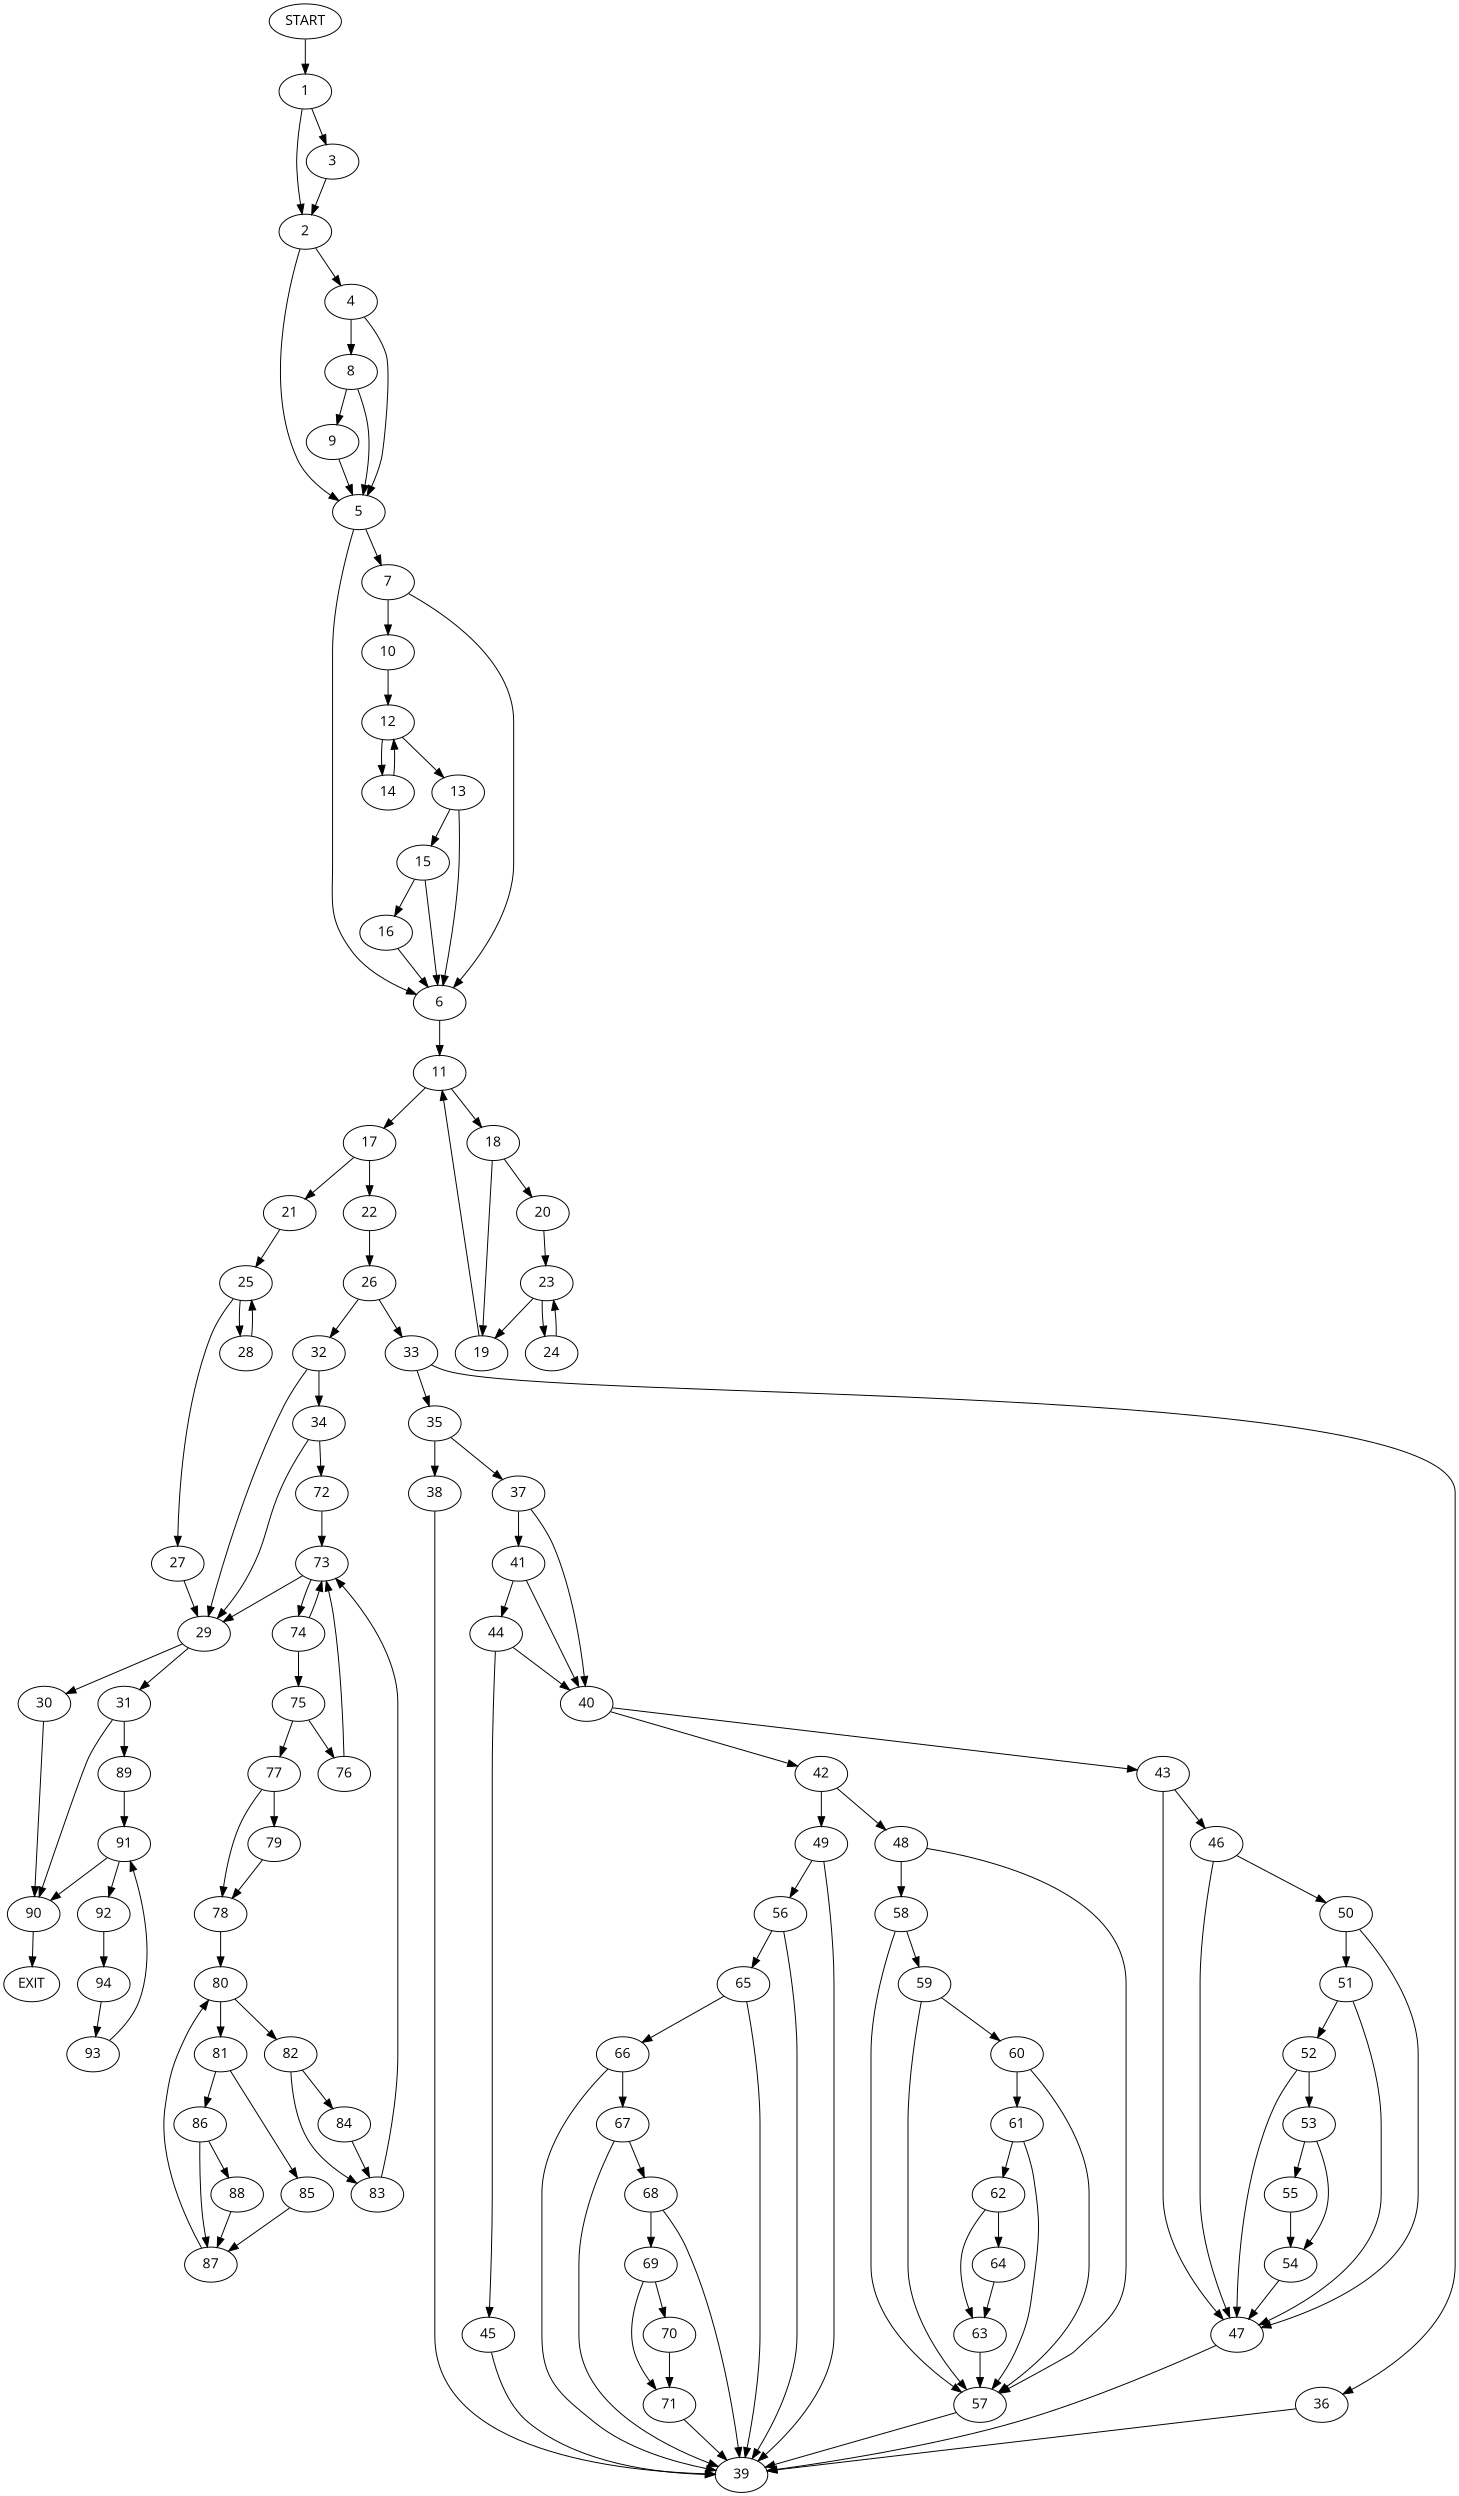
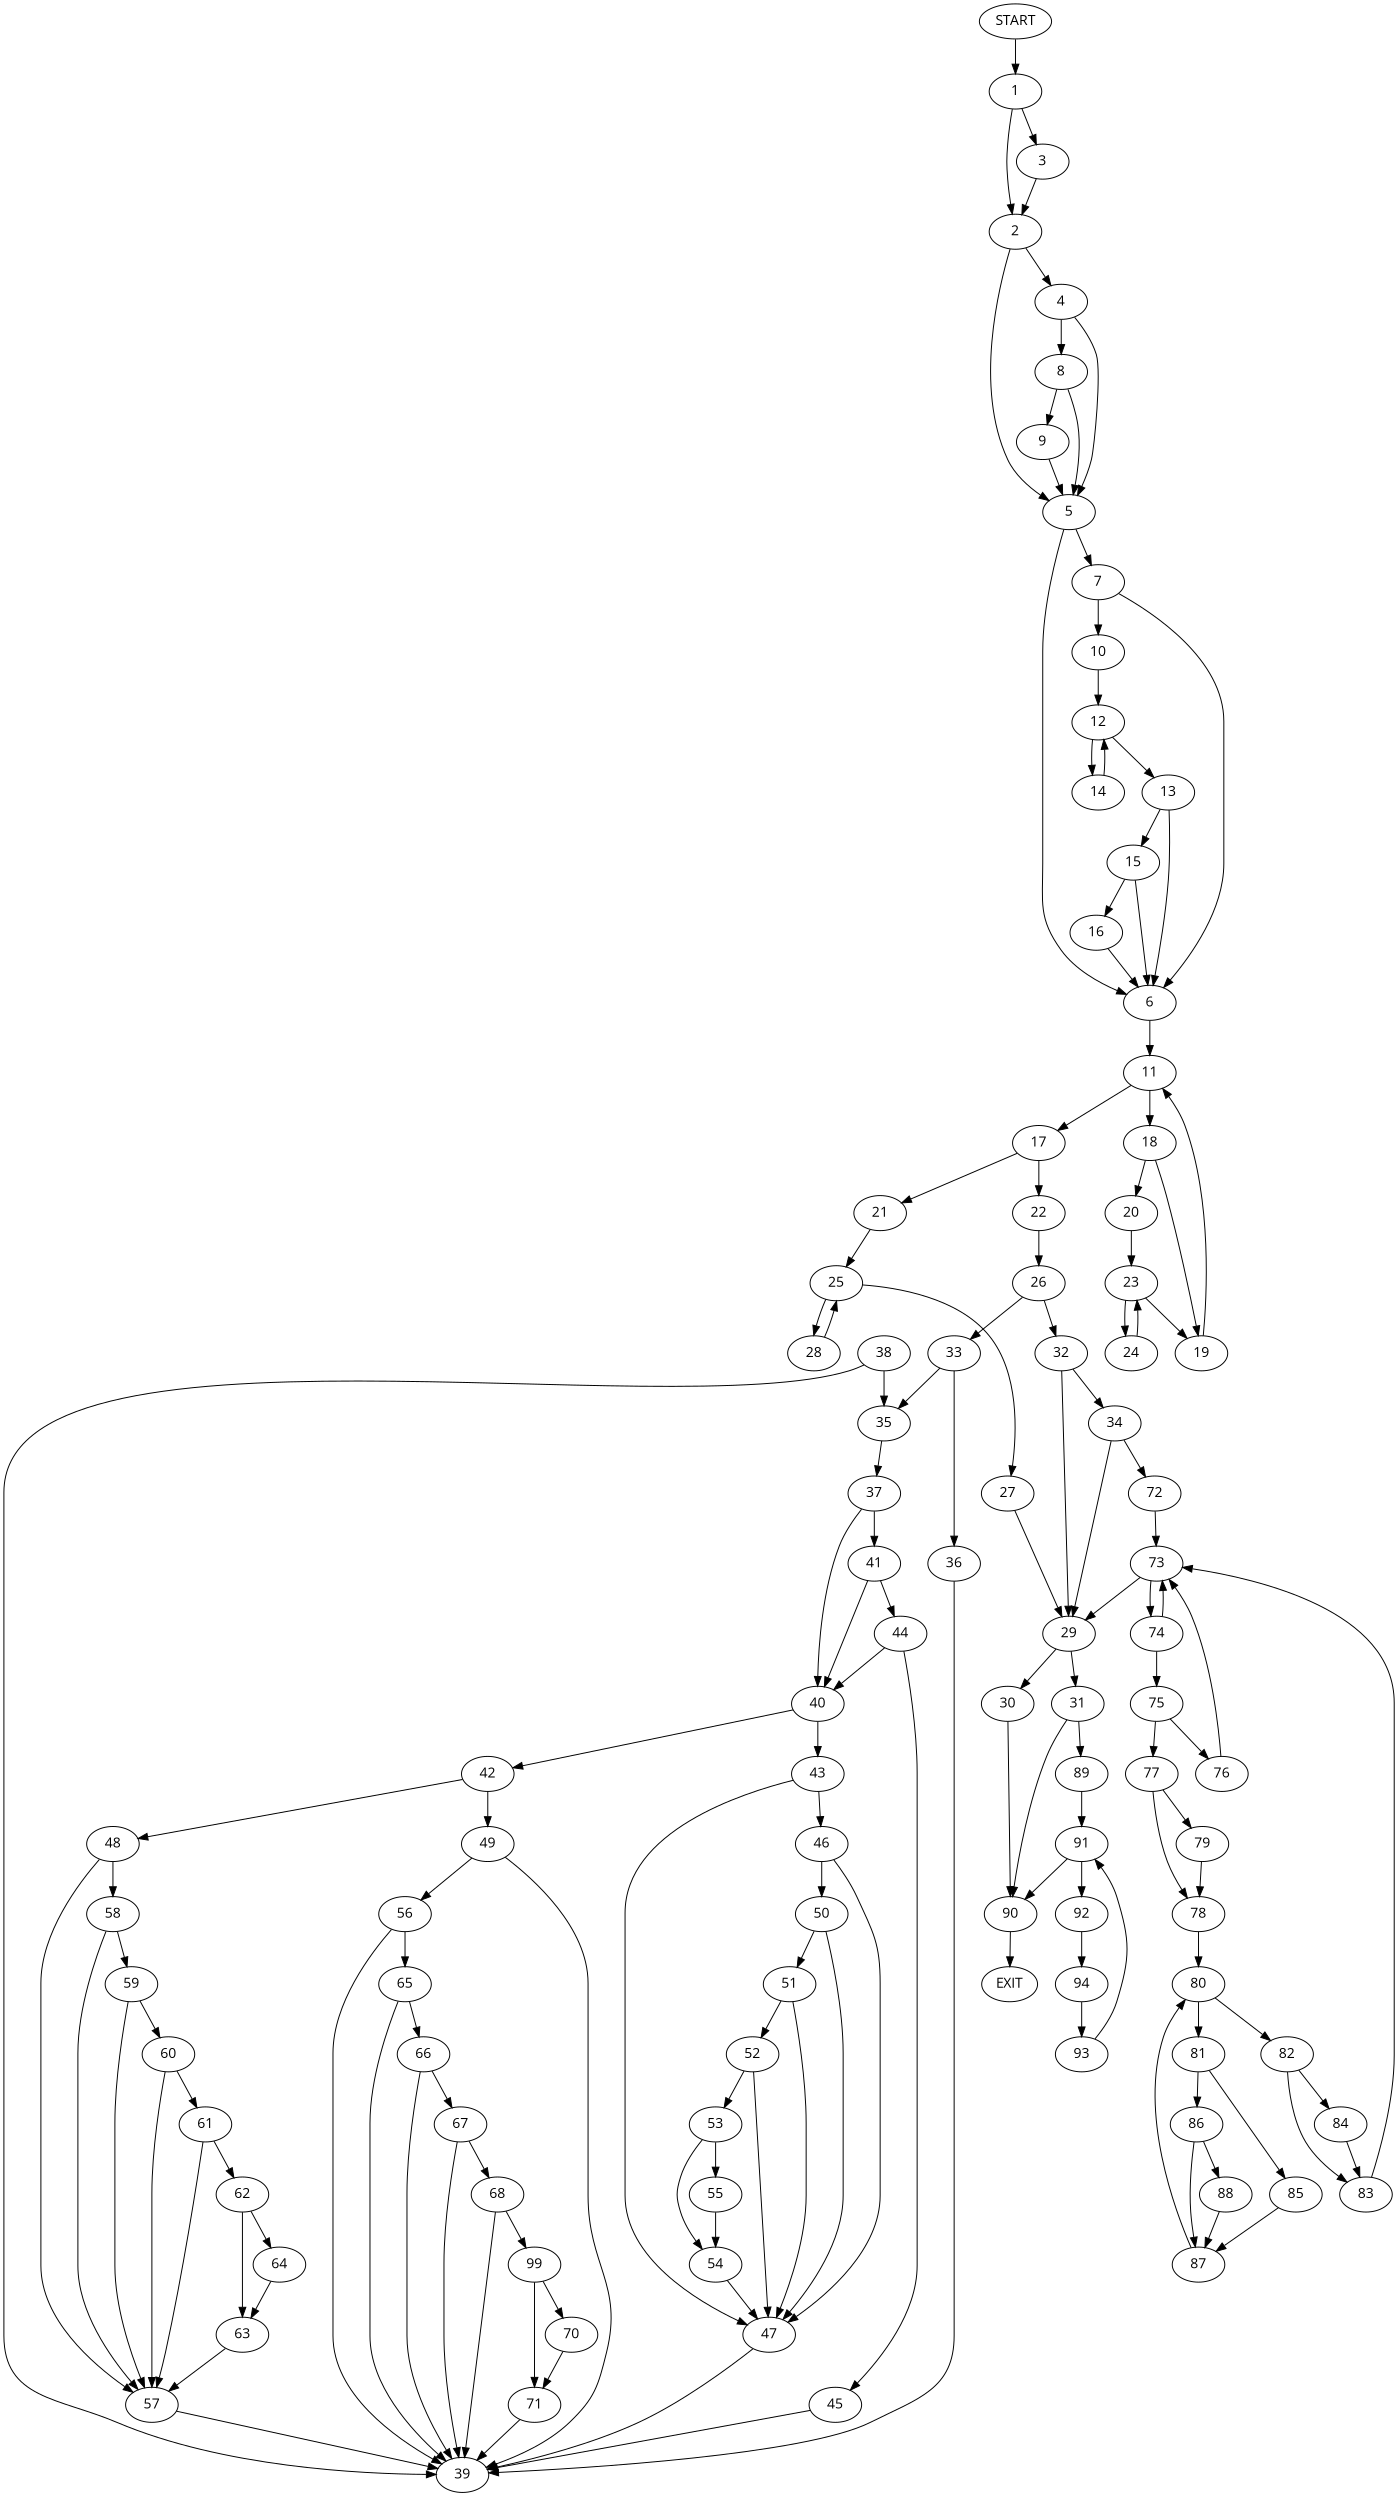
edge "35" -> "38": reversed
node "69": label "69" -> "99"
